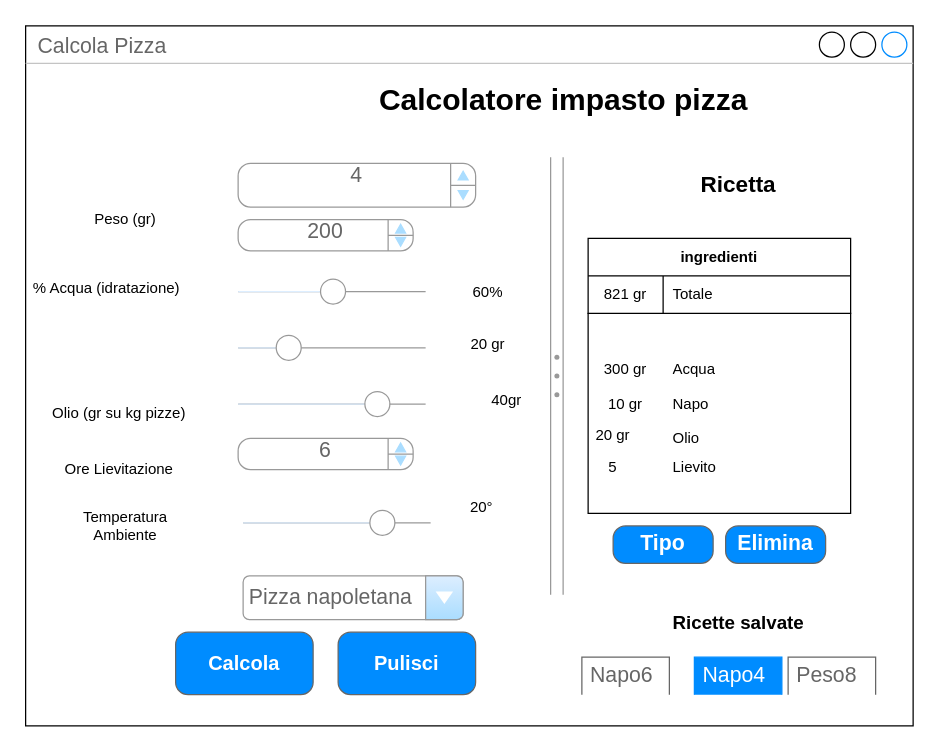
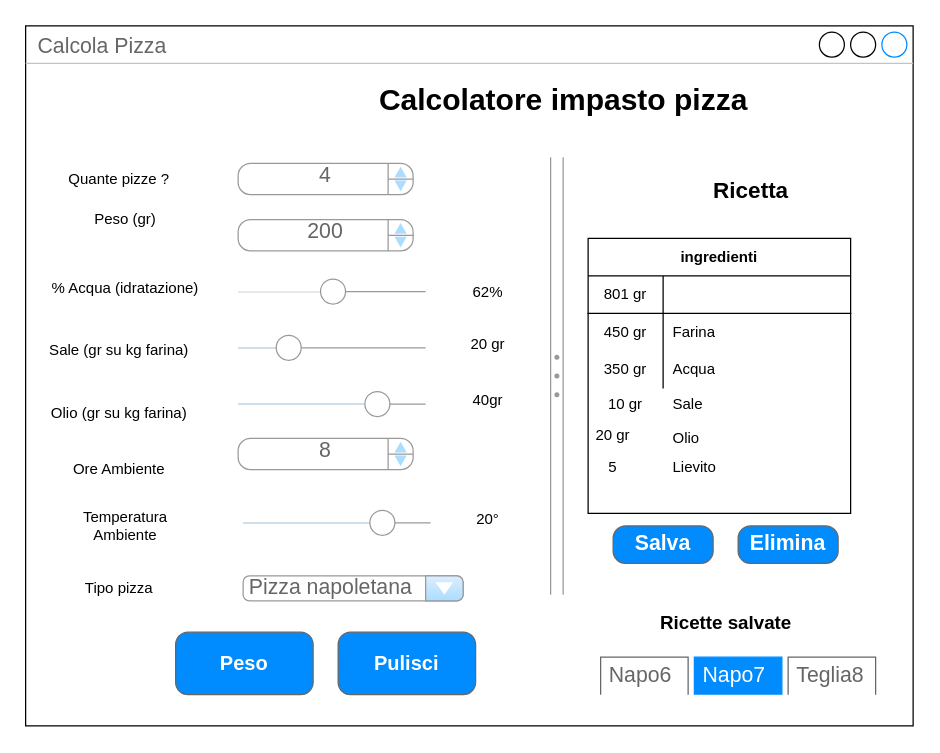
node "Quante pizze ?": added
node "Ricetta": moved (738, 182) -> (751, 188)
node "4": size 238x44 -> 175x31
node "% Acqua (idratazione)": moved (107, 288) -> (126, 288)
node "60%": label "60%" -> "62%"
node "821 gr": label "821 gr" -> "801 gr"
node "Totale": removed
node "450 gr": added
node "Farina": added
node "Sale (gr su kg farina)": added
node "300 gr": label "300 gr" -> "350 gr"
node "40gr": moved (507, 401) -> (488, 401)
node "Napo": label "Napo" -> "Sale"
node "Olio (gr su kg pizze)": label "Olio (gr su kg pizze)" -> "Olio (gr su kg farina)"
node "6": label "6" -> "8"
node "Ore Lievitazione": label "Ore Lievitazione" -> "Ore Ambiente"
node "20°": moved (482, 507) -> (488, 519)
node "Tipo": label "Tipo" -> "Salva"
node "Elimina": moved (776, 544) -> (788, 544)
node "Tipo pizza": added
node "Pizza napoletana": size 220x44 -> 220x25
node "Ricette salvate": moved (738, 619) -> (726, 619)
node "Calcola": label "Calcola" -> "Peso"
node "Napo6": moved (626, 676) -> (644, 676)
node "Napo4": label "Napo4" -> "Napo7"
node "Peso8": label "Peso8" -> "Teglia8"
